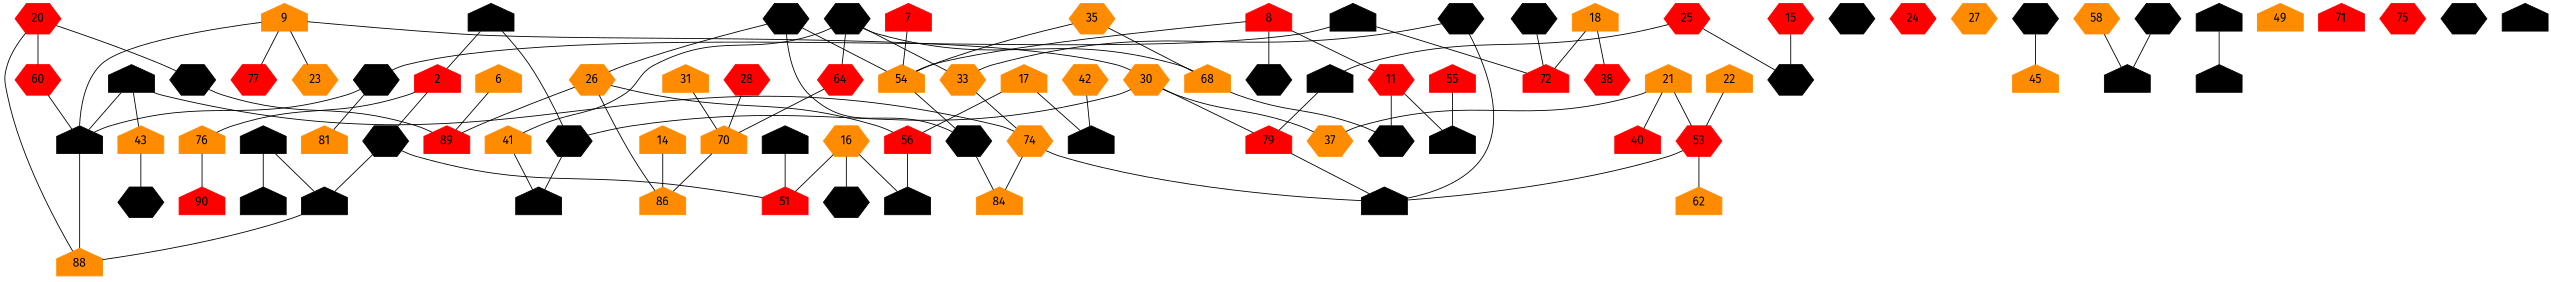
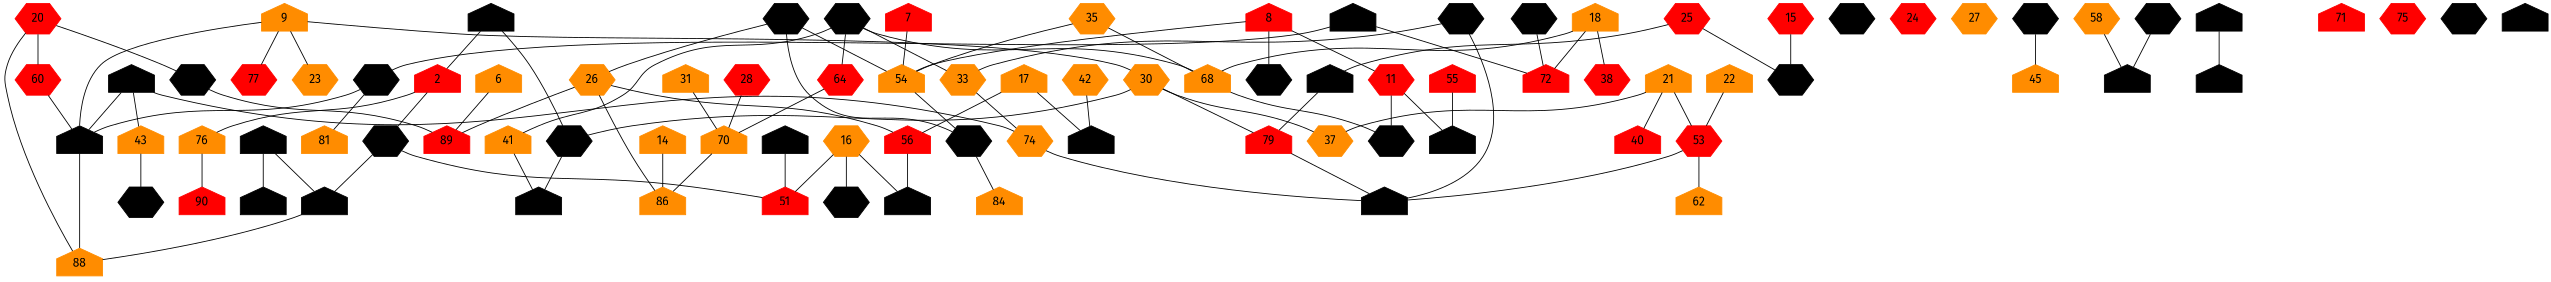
node "49": removed
edge "18" -- "68": added
edge "74" -- "84": removed
